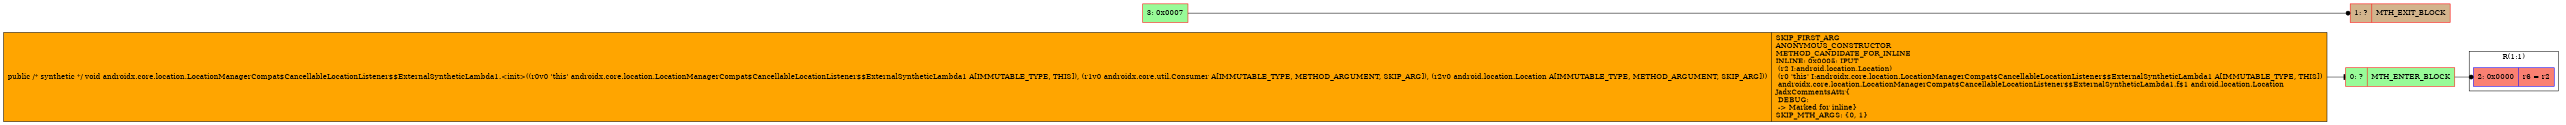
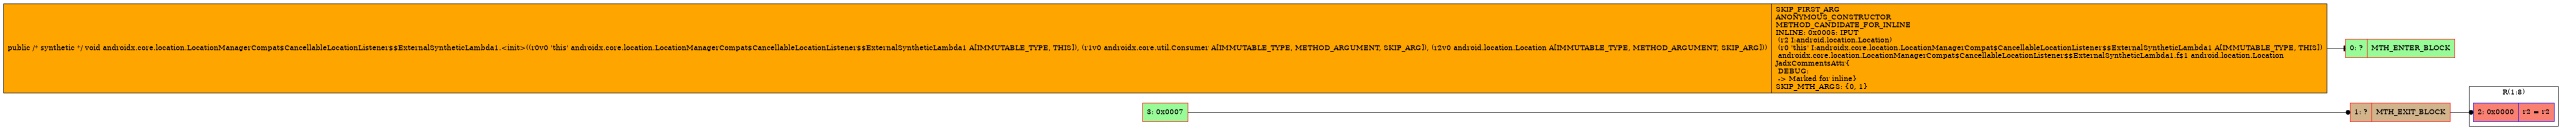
cluster "R(1:1)": label "R(1:1)" -> "R(1:8)"
edge "0: ?" -> "2: 0x0000": now "1: ?" -> "2: 0x0000"
node "2: 0x0000": text "r6 = r2" -> "r2 = r2"
